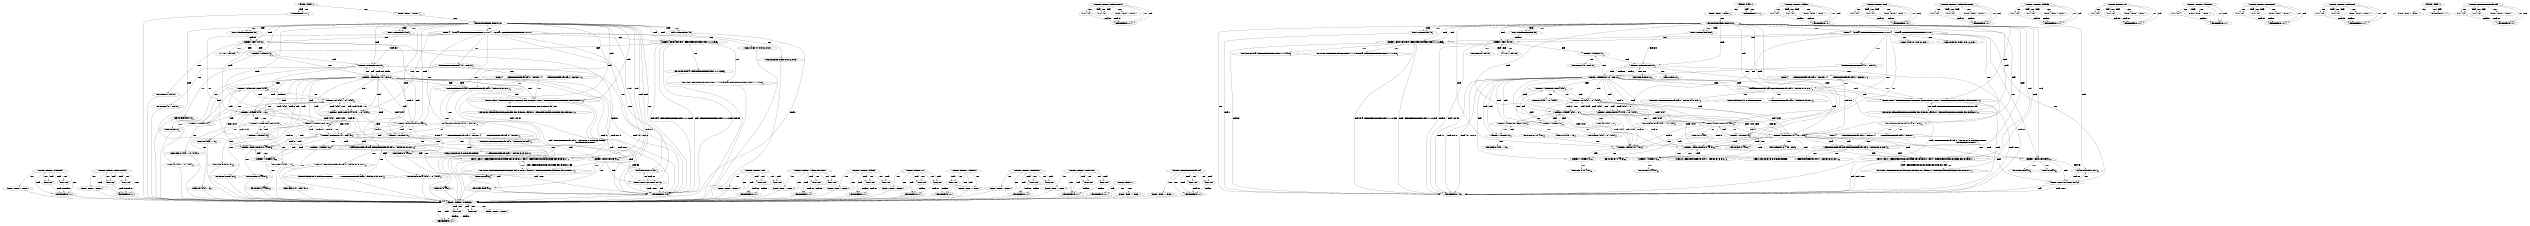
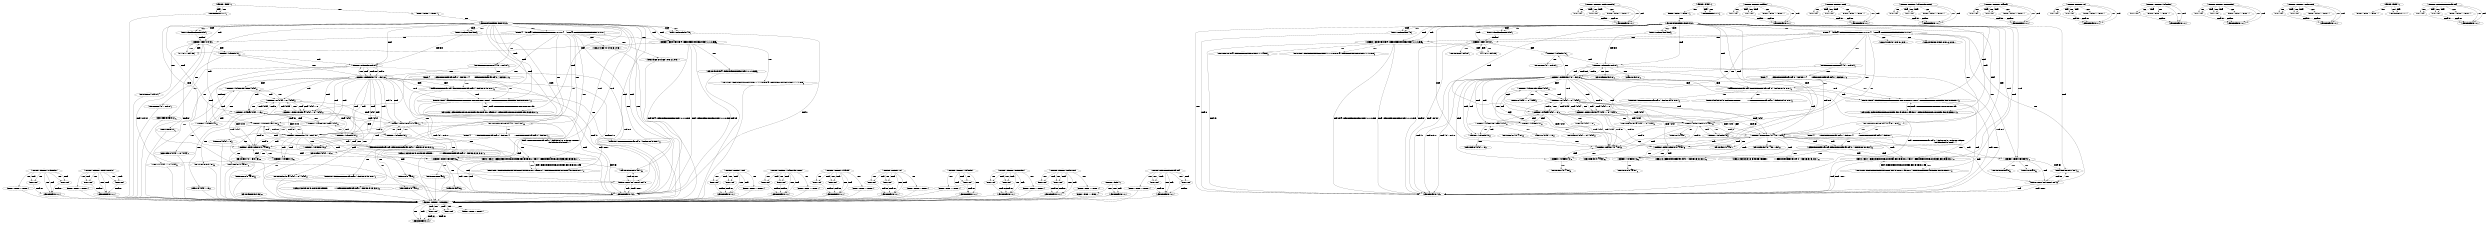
edge "(<operator>.subtraction,end - len)" -> "(IDENTIFIER,end,end - len)": now "(<operator>.subtraction,end - len)" -> "(IDENTIFIER,p,(*p) > end - len)"
